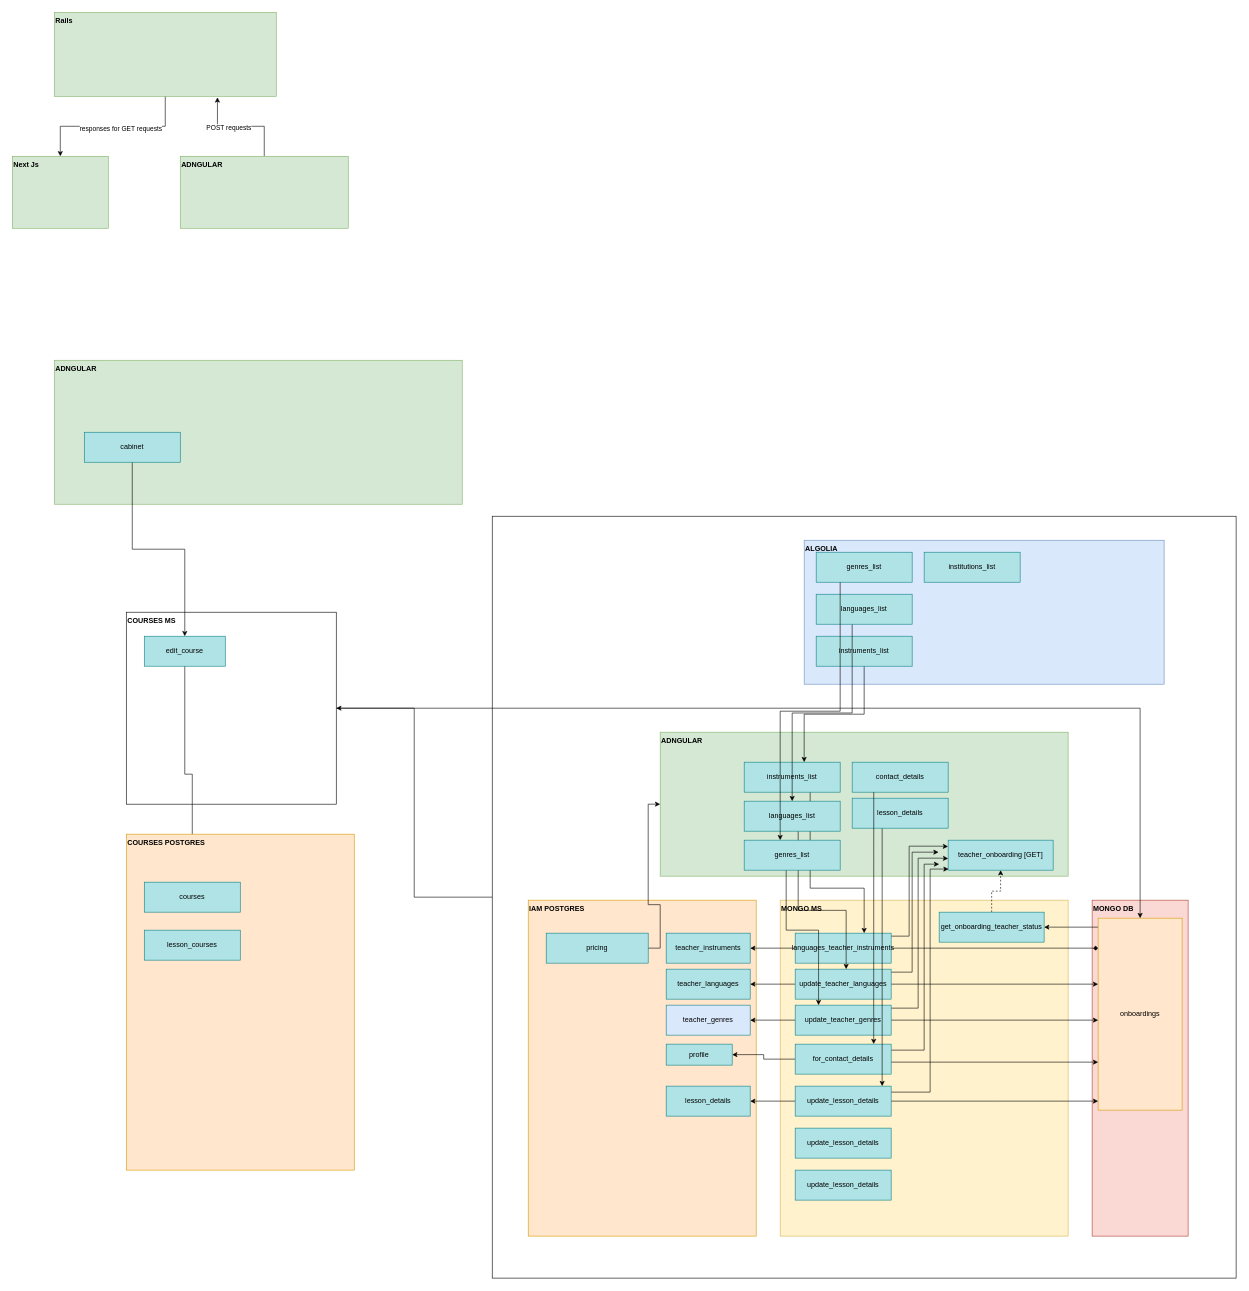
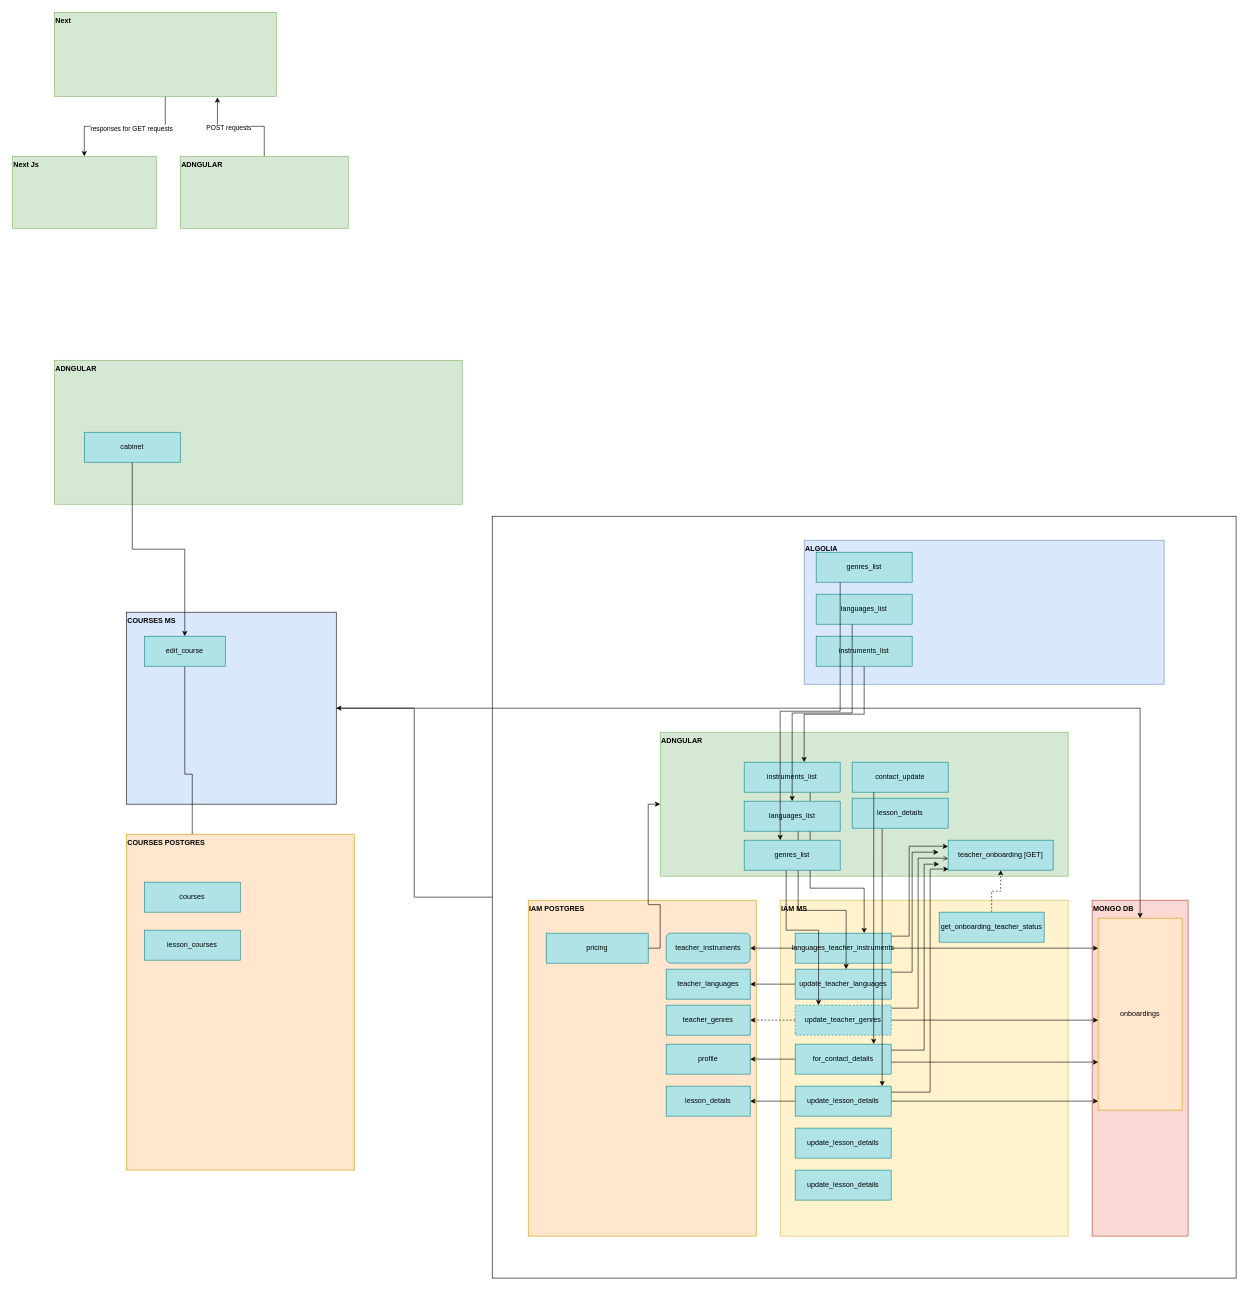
node "Rails": label "Rails" -> "Next"
node "Next Js": size 96x72 -> 144x72
node "institutions_list": removed
node "COURSES MS": fillcolor #ffffff -> #dae8fc
node "contact_details": label "contact_details" -> "contact_update"
edge "update_teacher_genres" -> "teacher_onboarding [GET]": arrowhead classic -> open
node "MONGO MS": label "MONGO MS" -> "IAM MS"
edge "onboardings" -> "get_onboarding_teacher_status": removed
node "teacher_instruments": shape rectangle -> rounded rectangle
edge "languages_teacher_instruments" -> "onboardings": arrowhead diamond -> classic
edge "update_teacher_languages" -> "onboardings": removed
node "teacher_genres": fillcolor #dae8fc -> #b0e3e6
edge "update_teacher_genres" -> "teacher_genres": style solid -> dashed
node "update_teacher_genres": style solid -> dashed
node "profile": size 66x21 -> 84x30
